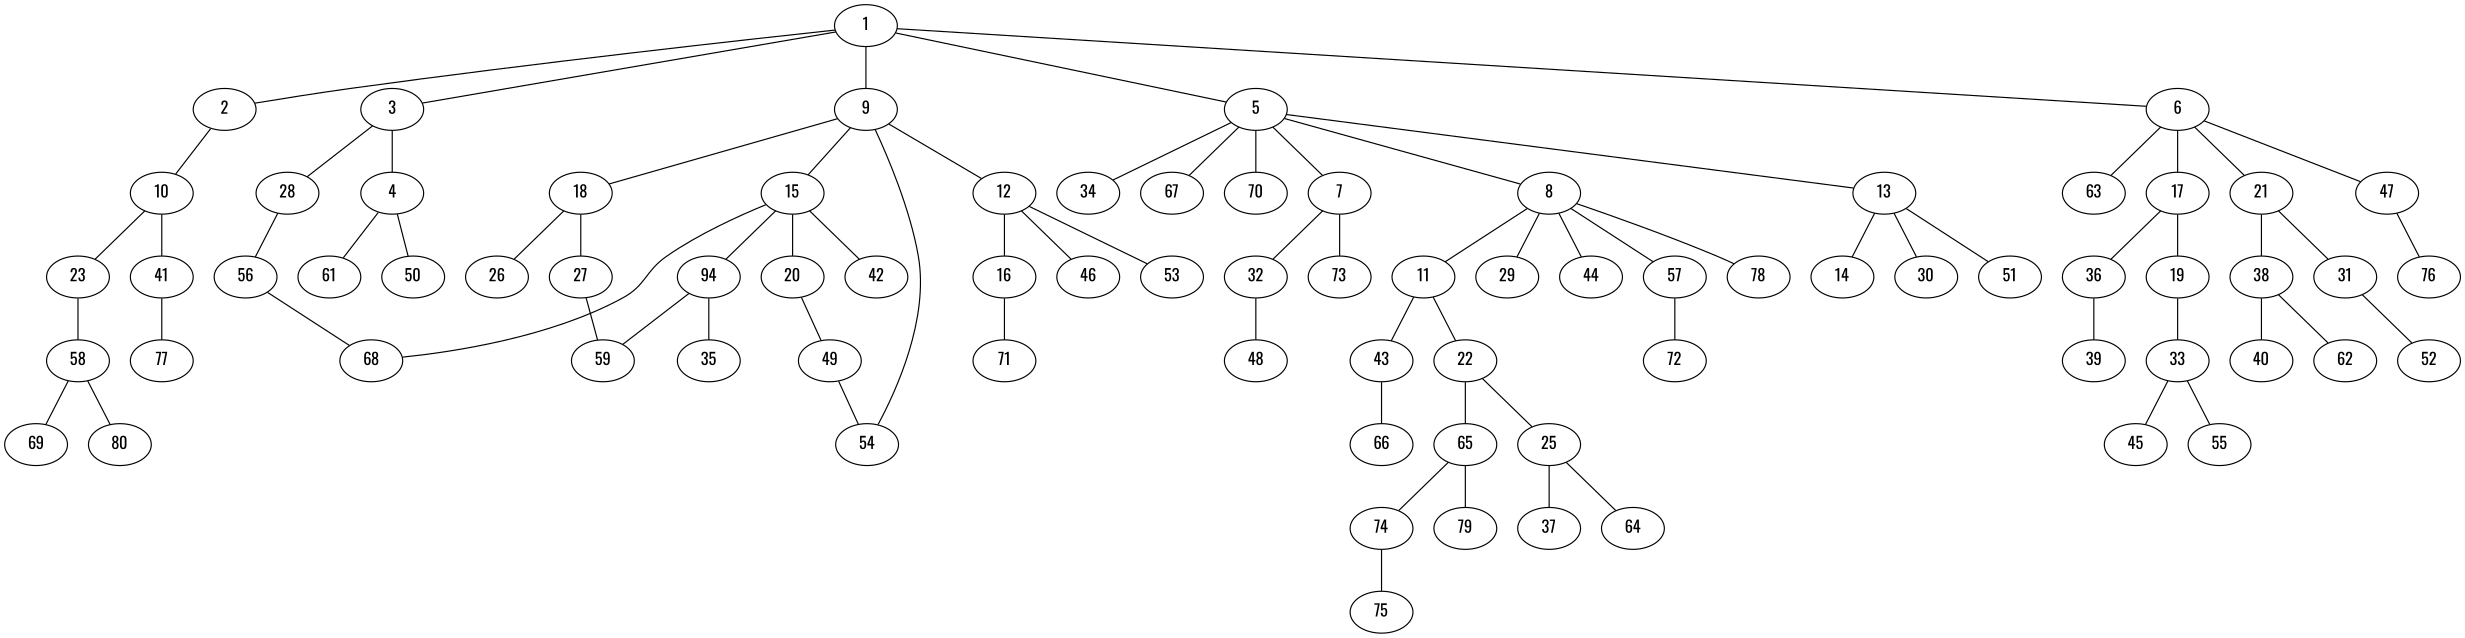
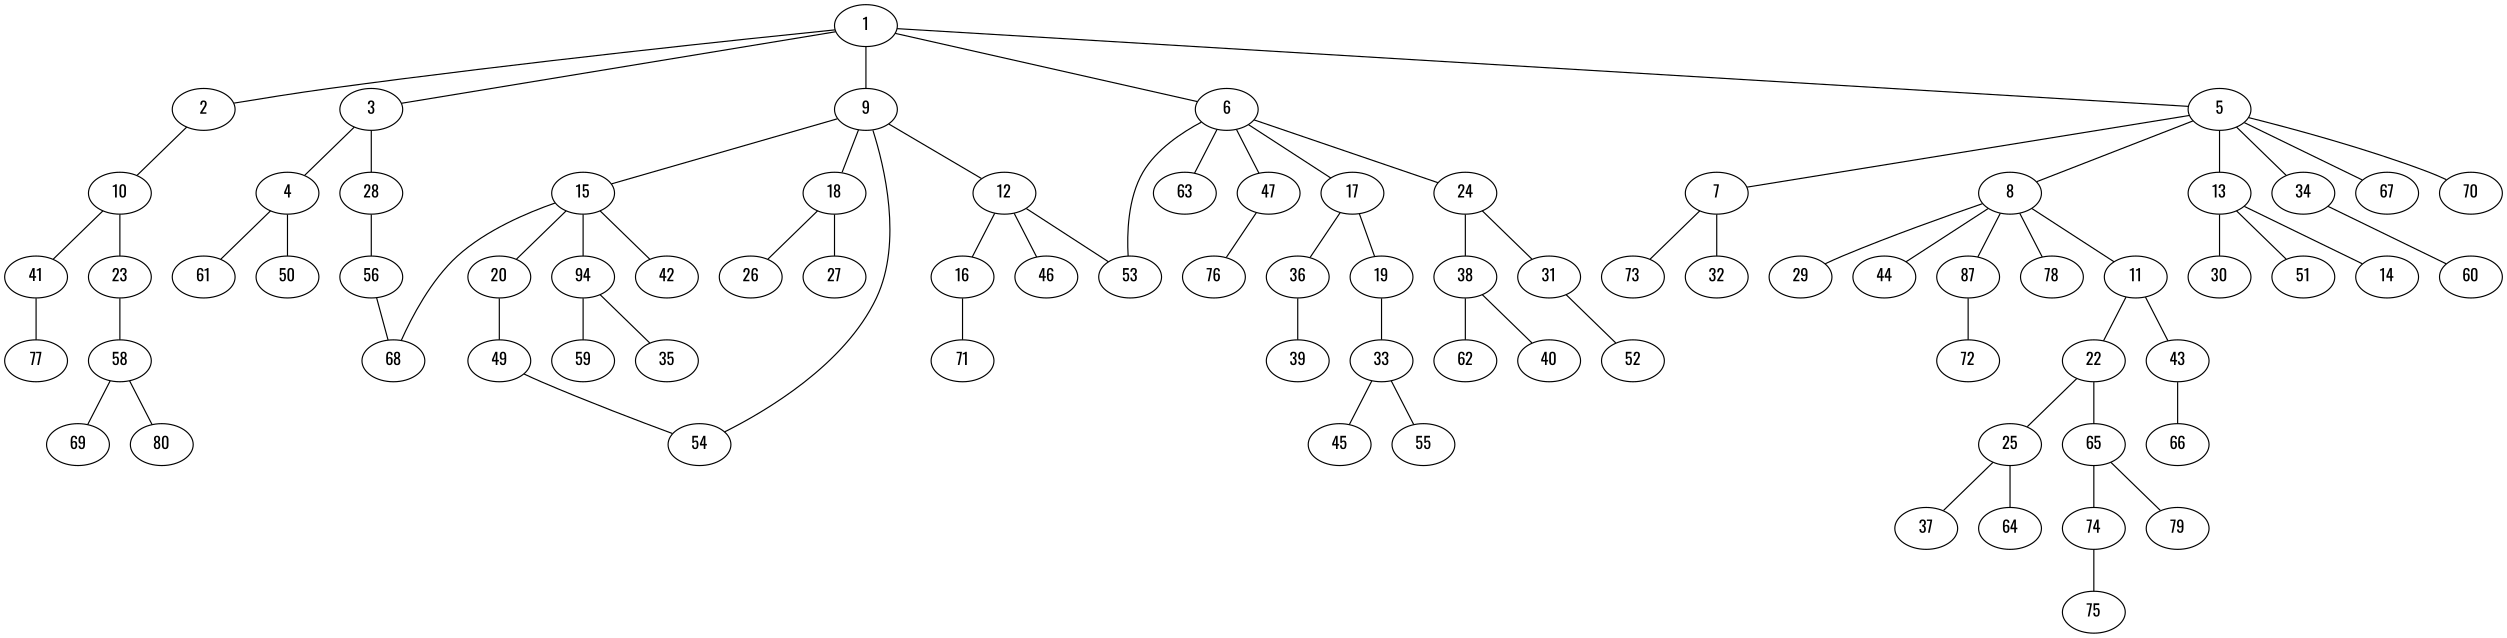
edge "6" -- "53": added
node "21": label "21" -> "24"
node "57": label "57" -> "87"
node "60": added
edge "27" -- "59": removed
node "48": removed
